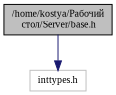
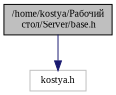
node "inttypes.h": label "inttypes.h" -> "kostya.h"
